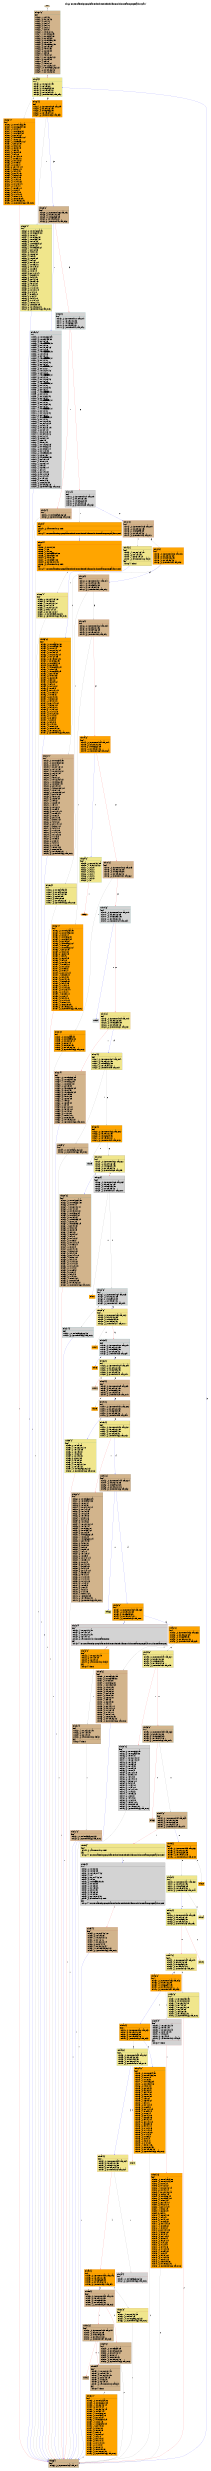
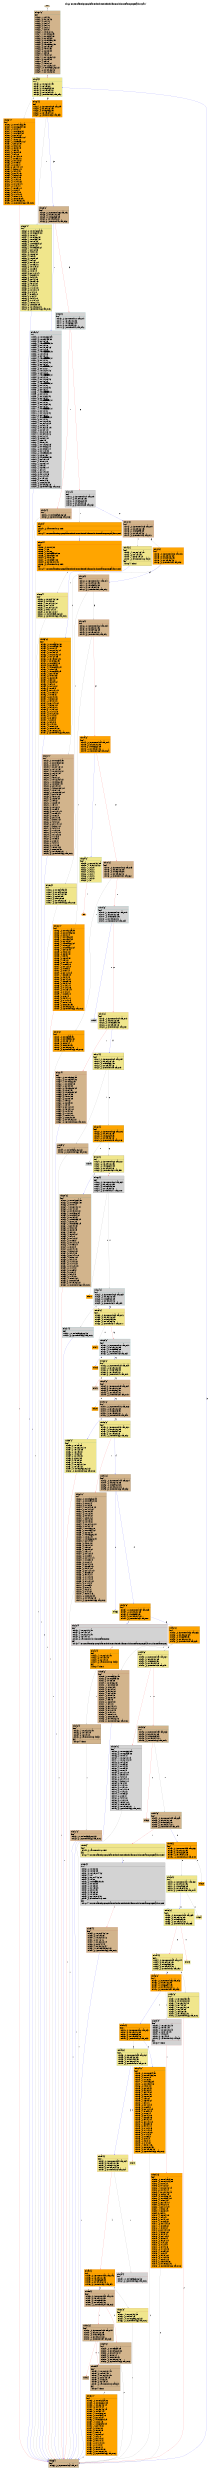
node "Desktop": label "Desktop" -> "Exit"
